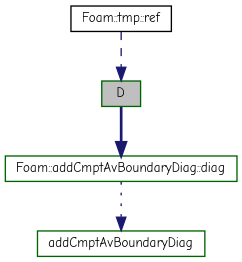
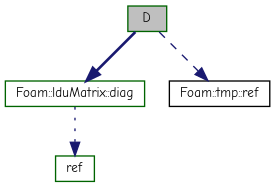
edge "Foam::tmp::ref" -> "D": reversed
node "Foam::addCmptAvBoundaryDiag::diag": label "Foam::addCmptAvBoundaryDiag::diag" -> "Foam::lduMatrix::diag"
node "addCmptAvBoundaryDiag": label "addCmptAvBoundaryDiag" -> "ref"
